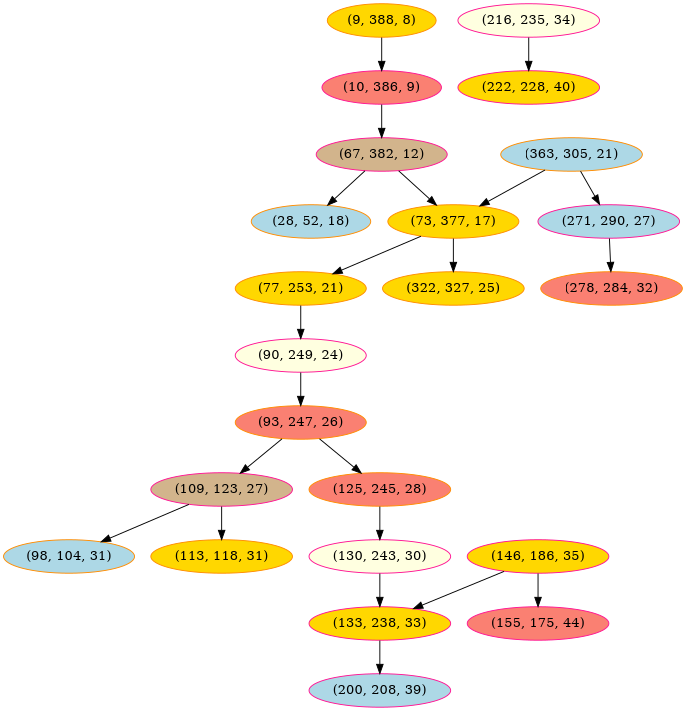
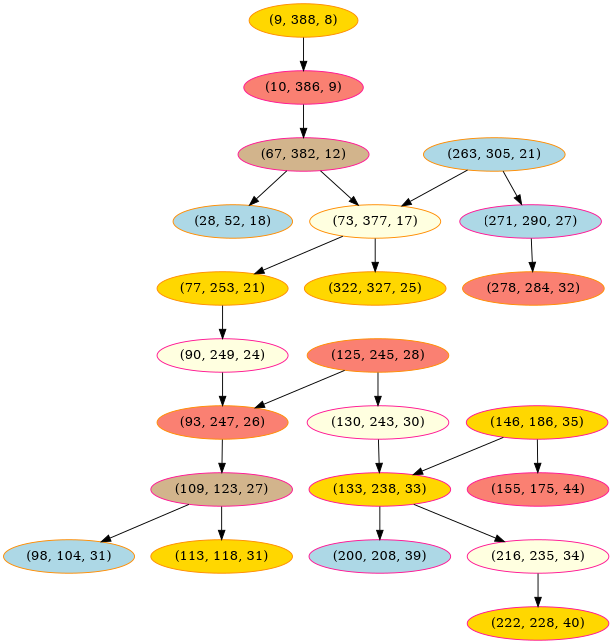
node "(363, 305, 21)": label "(363, 305, 21)" -> "(263, 305, 21)"
node "(73, 377, 17)": fillcolor gold -> lightyellow
edge "(93, 247, 26)" -> "(125, 245, 28)": reversed
edge "(133, 238, 33)" -> "(216, 235, 34)": added
